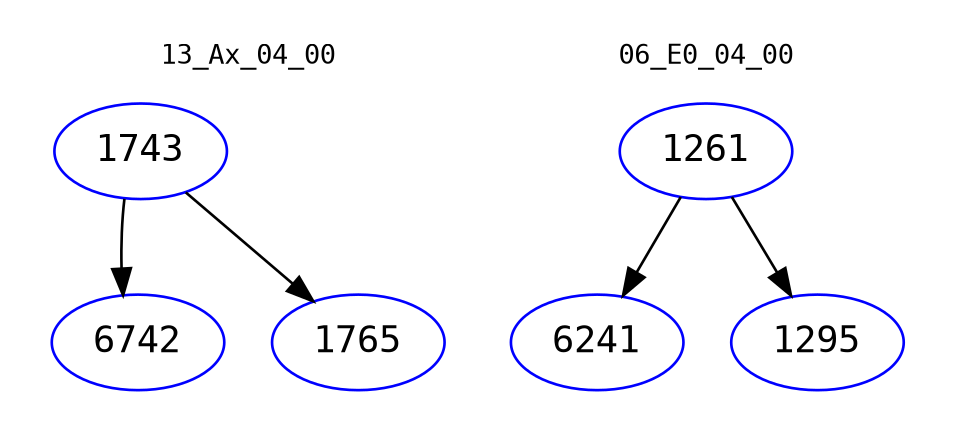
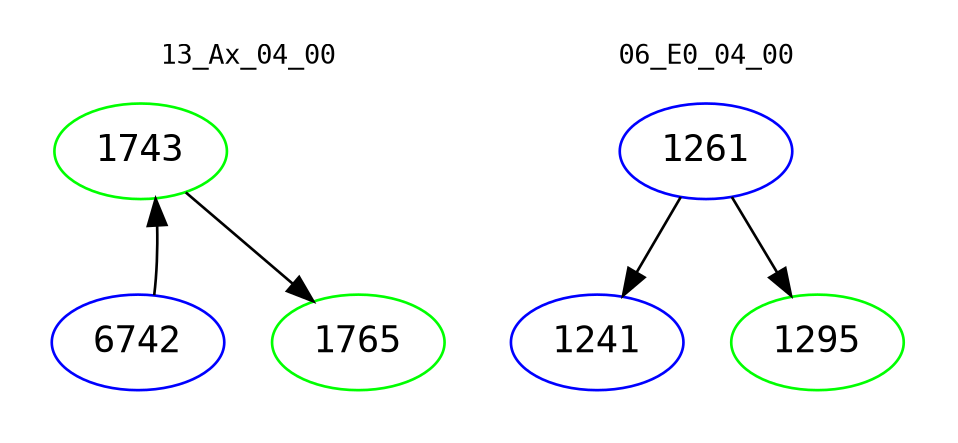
node "1743": color blue -> green
edge "1743" -> "6742": reversed
node "1765": color blue -> green
node "6241": label "6241" -> "1241"
node "1295": color blue -> green
